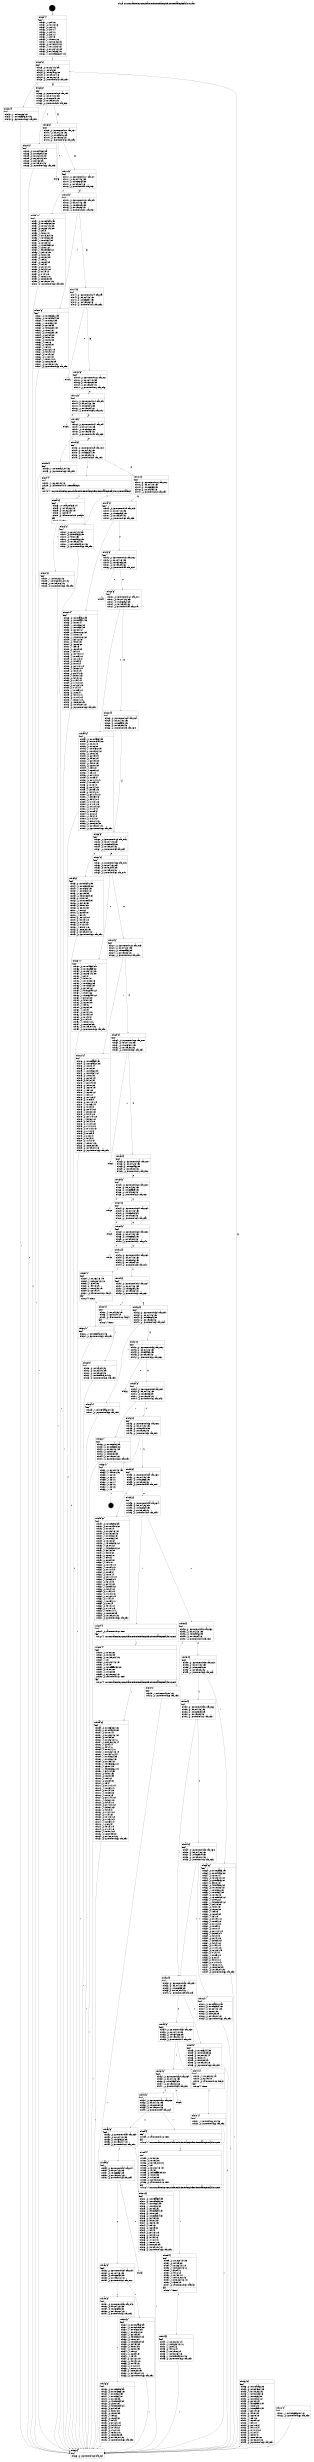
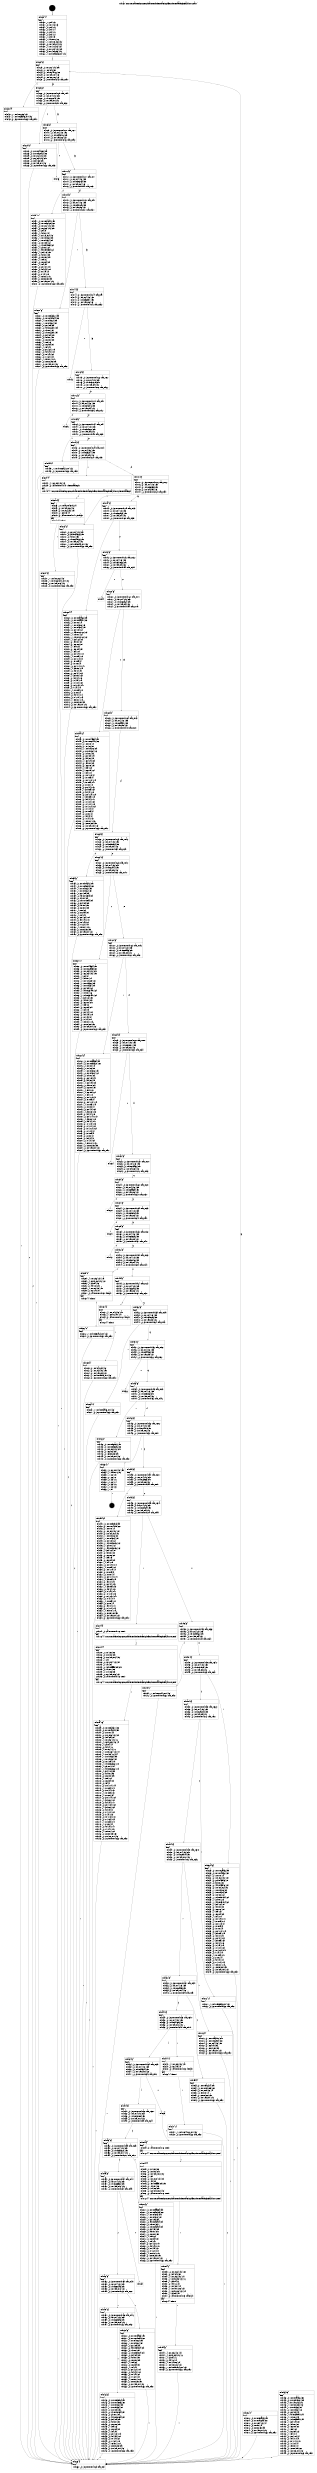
edge "0x401a00 [25]" -> "0x401a32 [25]": now "0x401a00 [25]" -> "0x402161 [12]"
edge "0x401a7d [25]" -> "0x401eba [5]": now "0x4025ac" -> "0x401eba [5]"
node "0x402006 [27]": added
